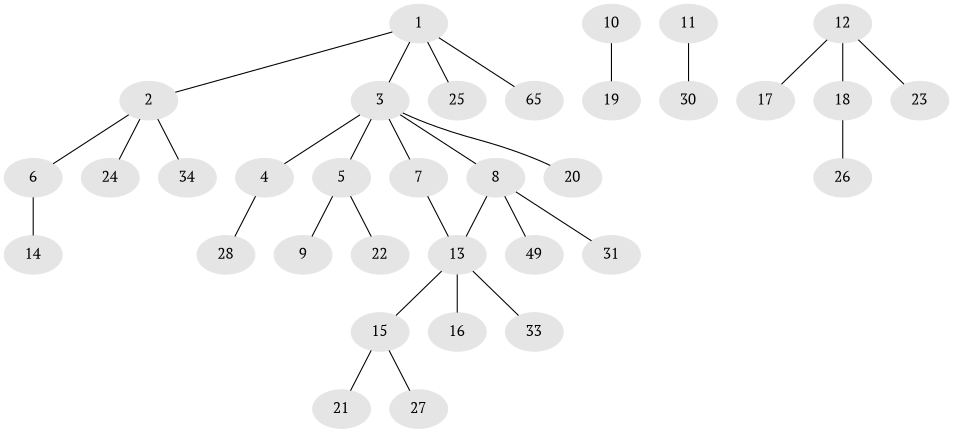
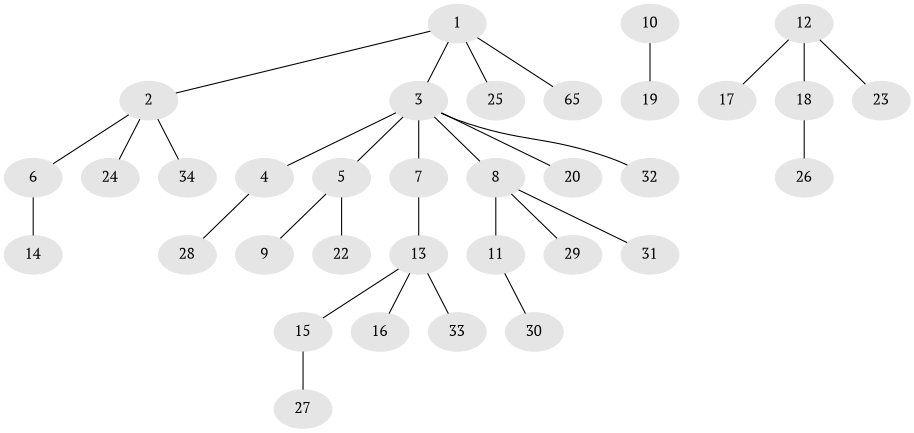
node "32": added
edge "8" -- "13": now "8" -- "11"
node "49": label "49" -> "29"
node "21": removed
